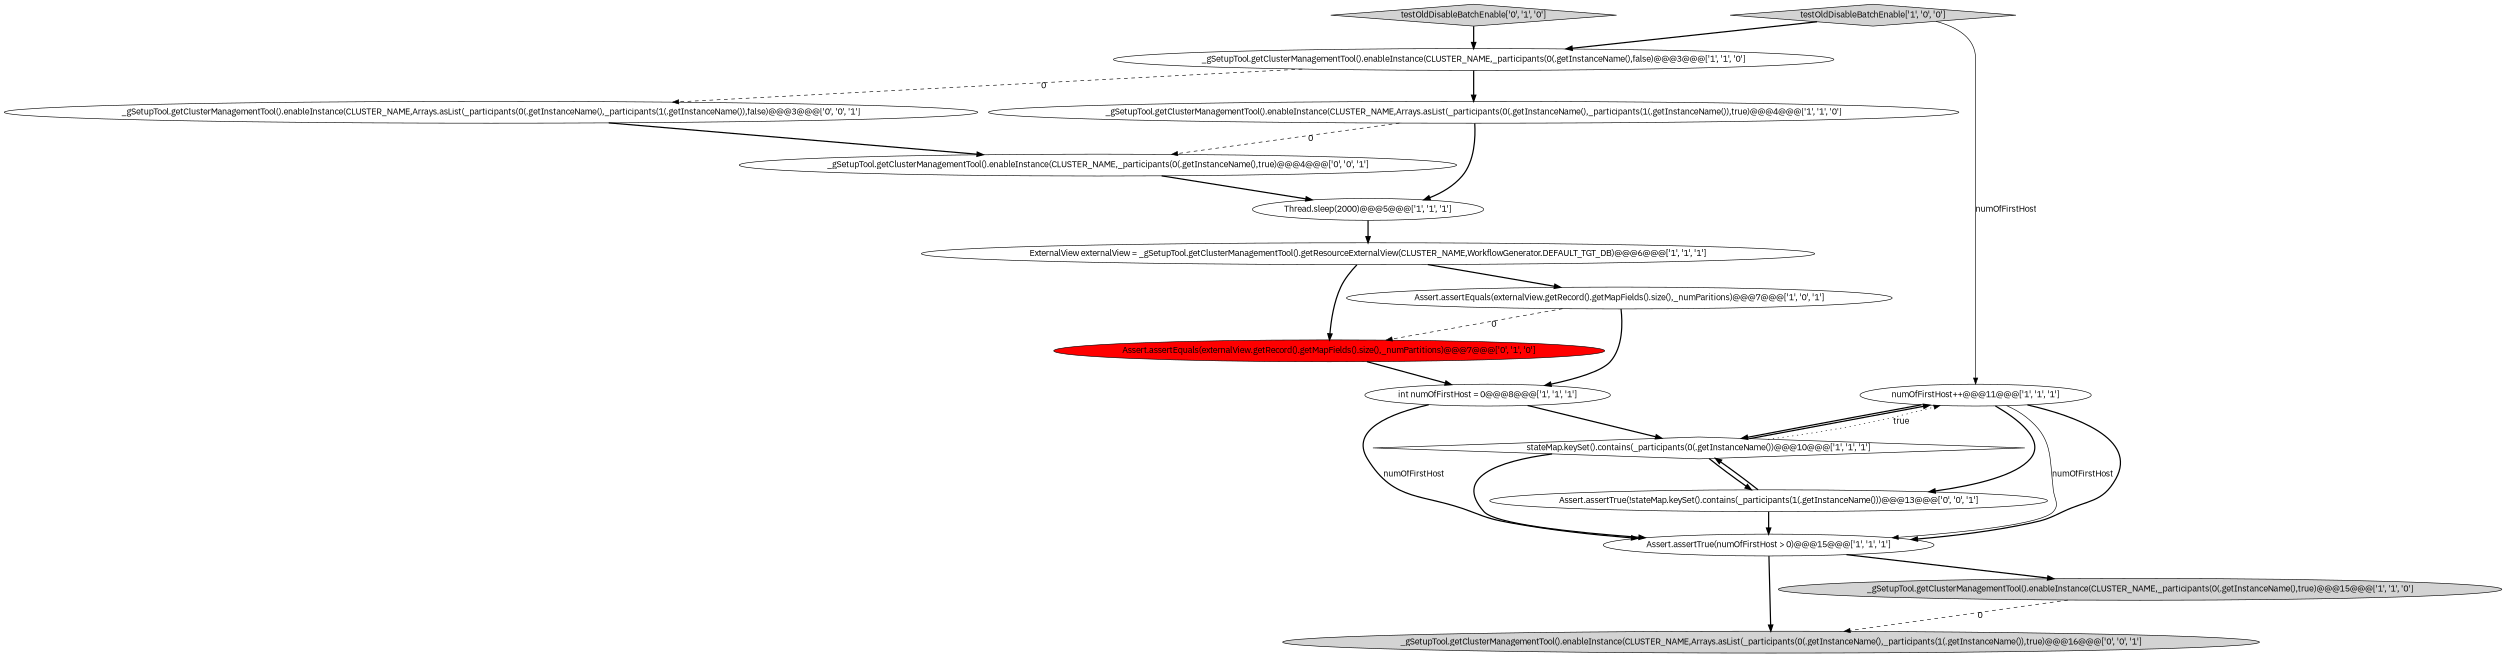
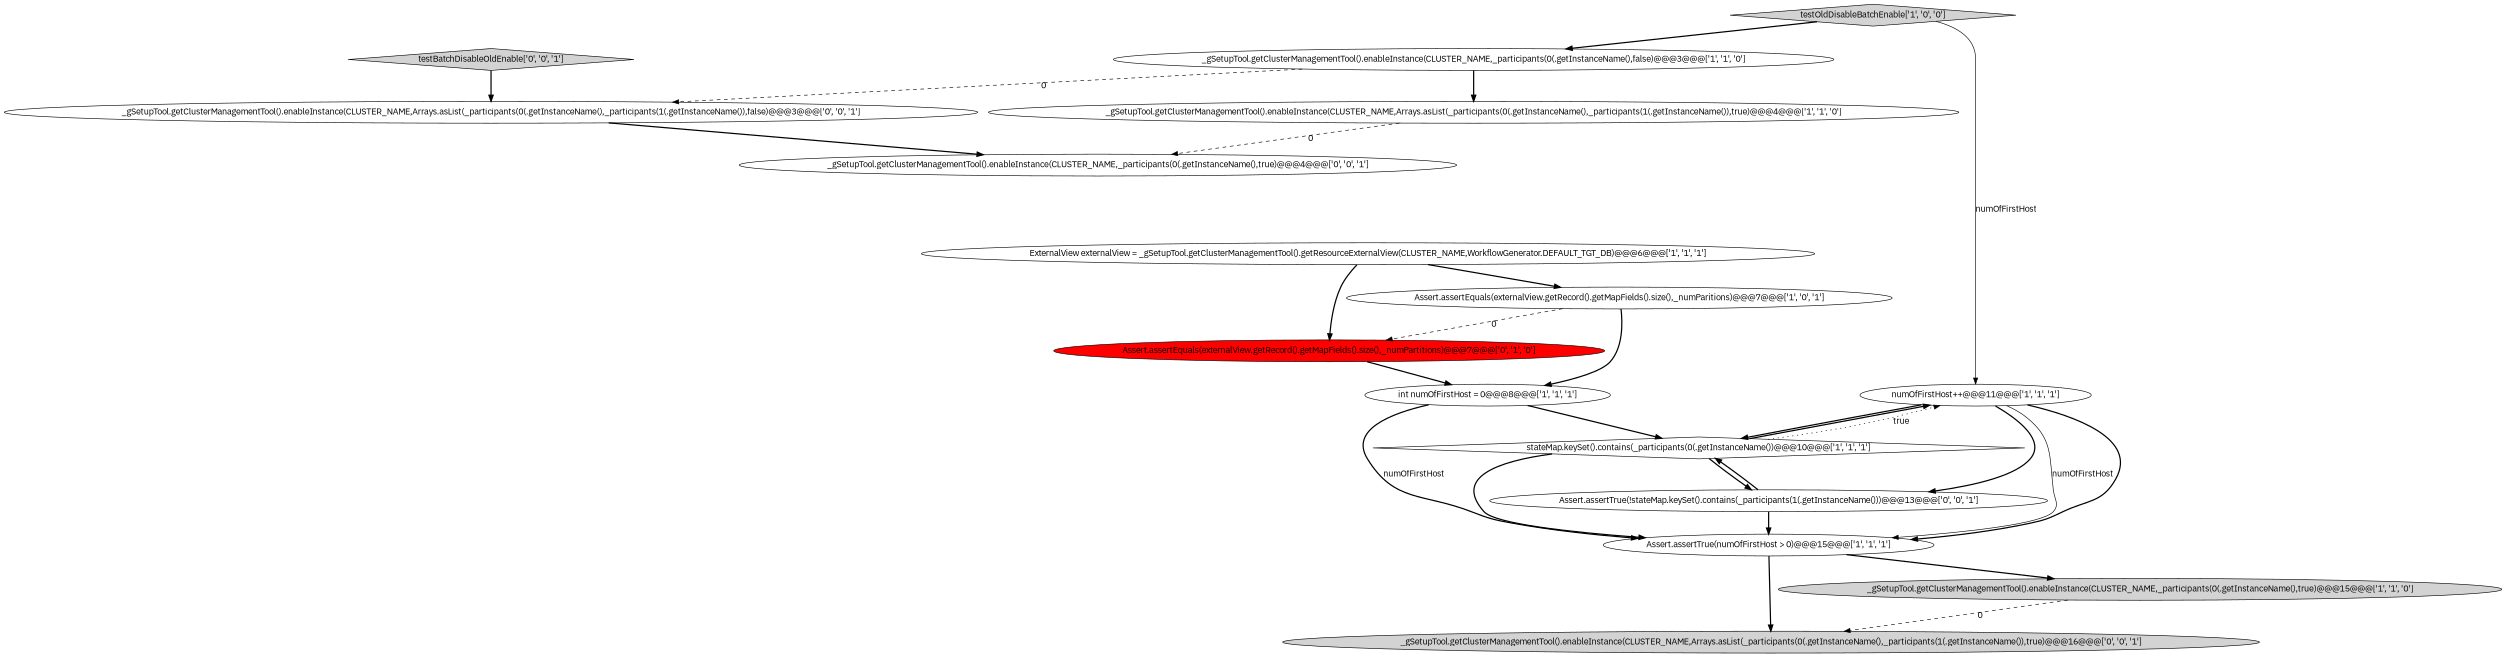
node "testOldDisableBatchEnable['0', '1', '0']": removed
node "testBatchDisableOldEnable['0', '0', '1']": added
node "Thread.sleep(2000)@@@5@@@['1', '1', '1']": removed
